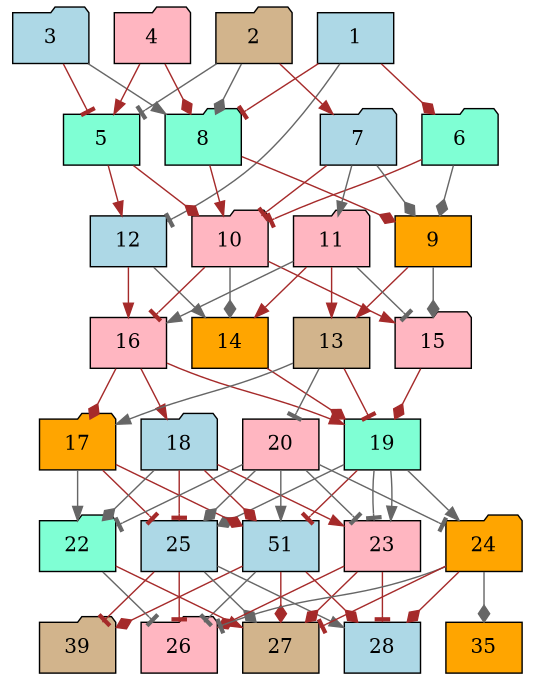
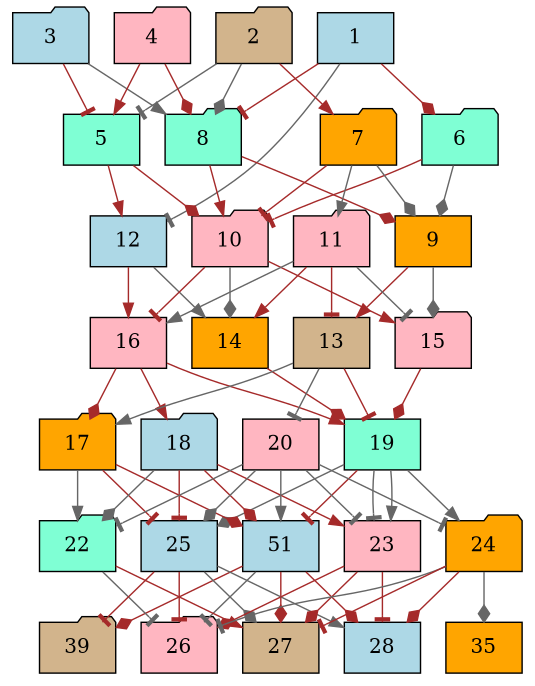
node "7": fillcolor lightblue -> orange
edge "11" -> "13": arrowhead normal -> tee
